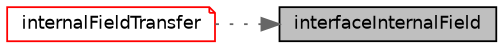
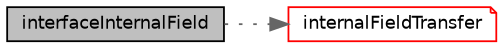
edge "internalFieldTransfer" -> "interfaceInternalField": reversed
